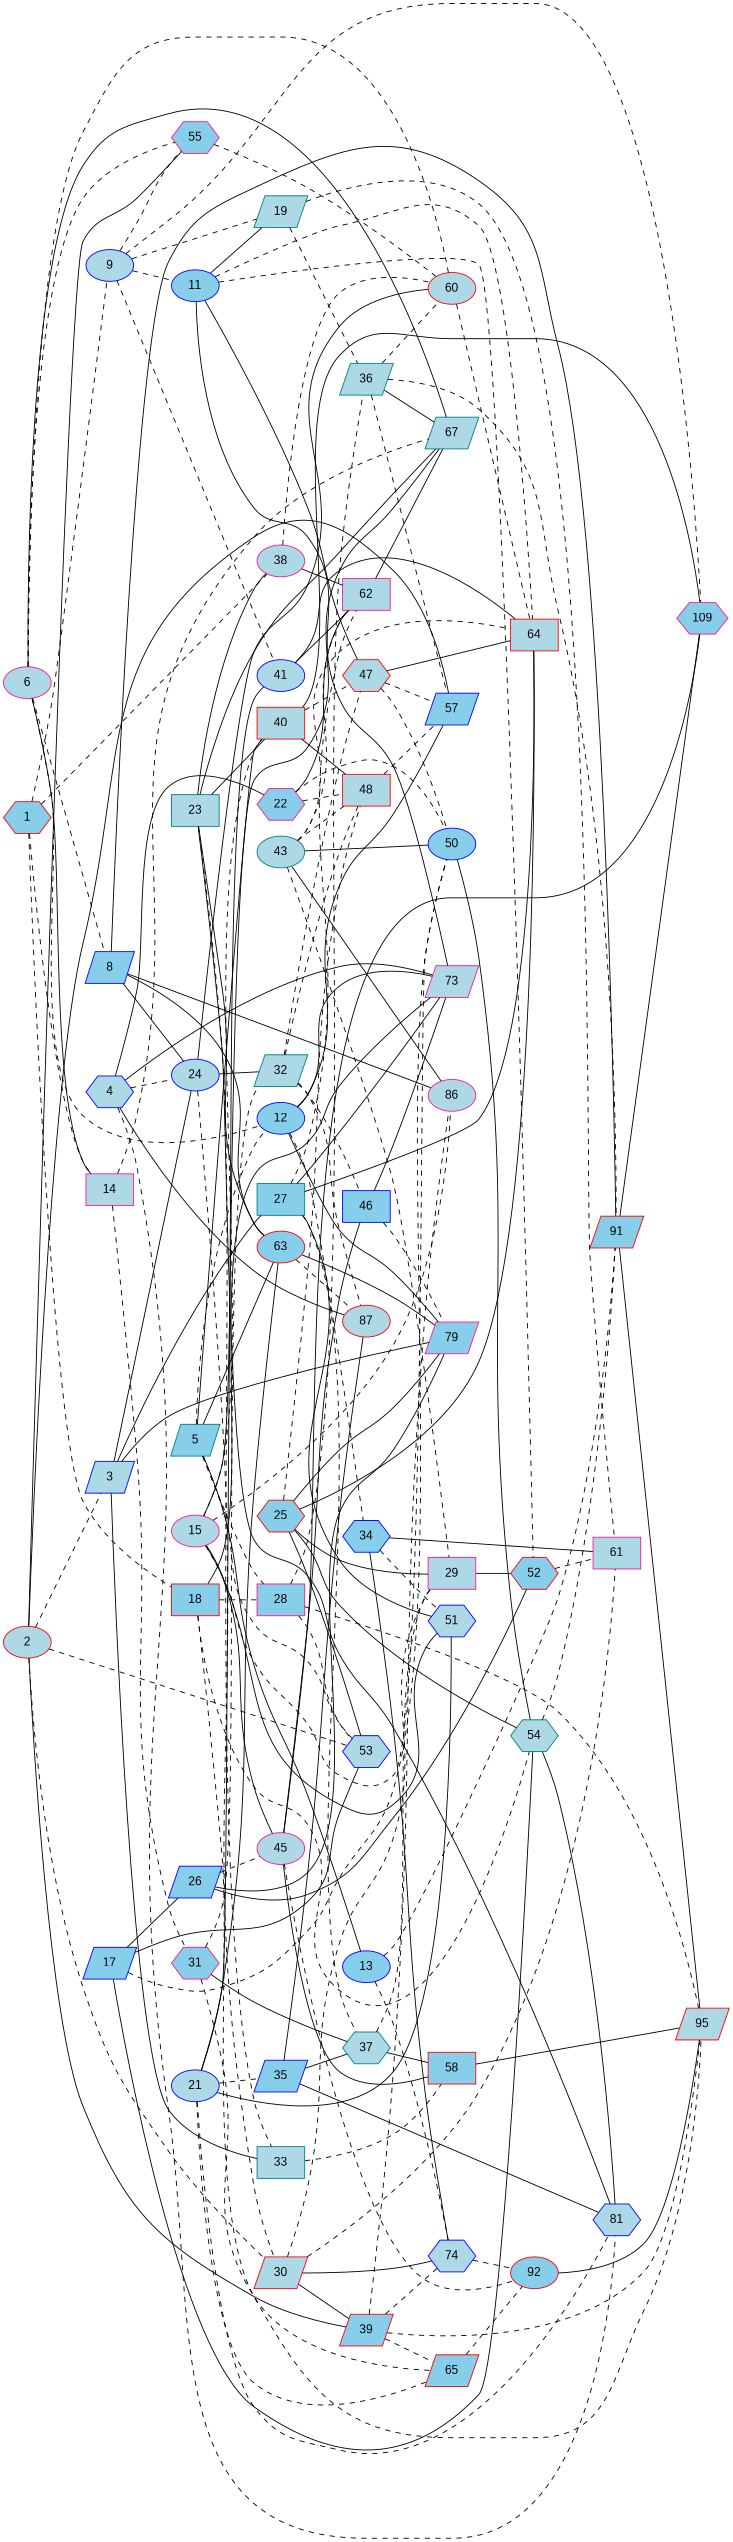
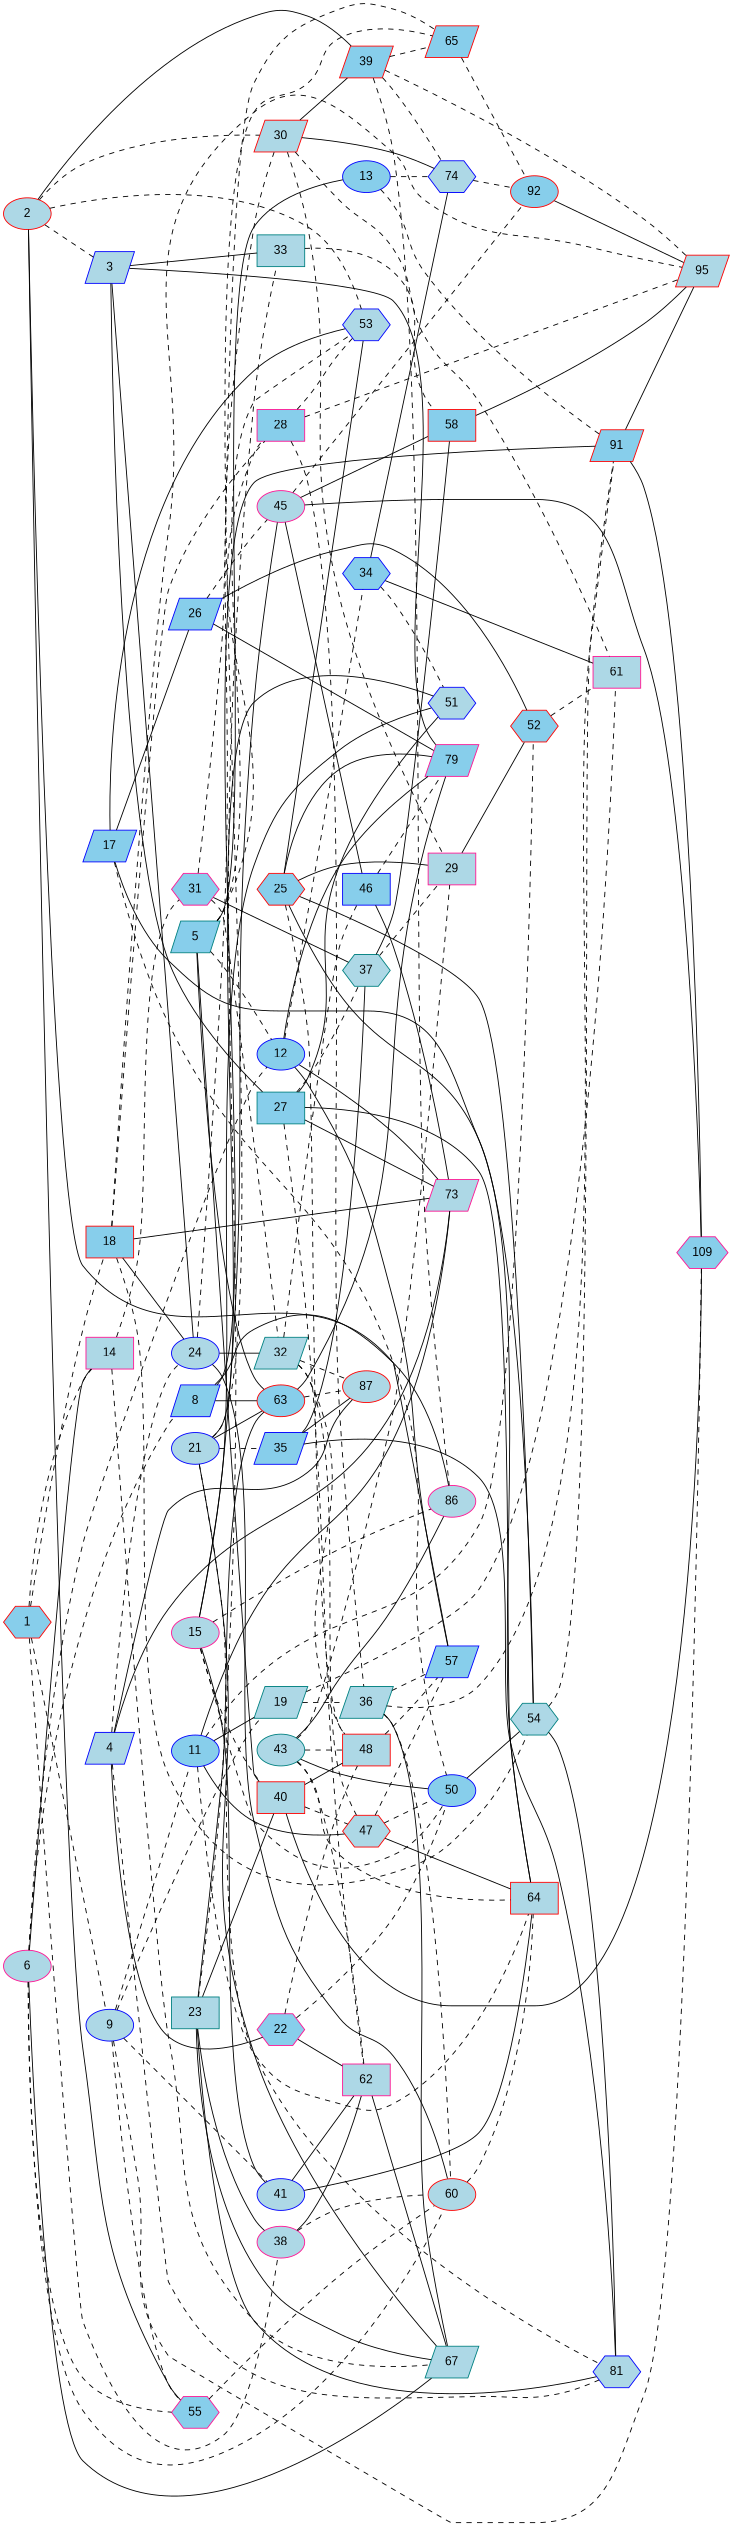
edge "8" -- "24": now "18" -- "24"
node "4": shape hexagon -> parallelogram
